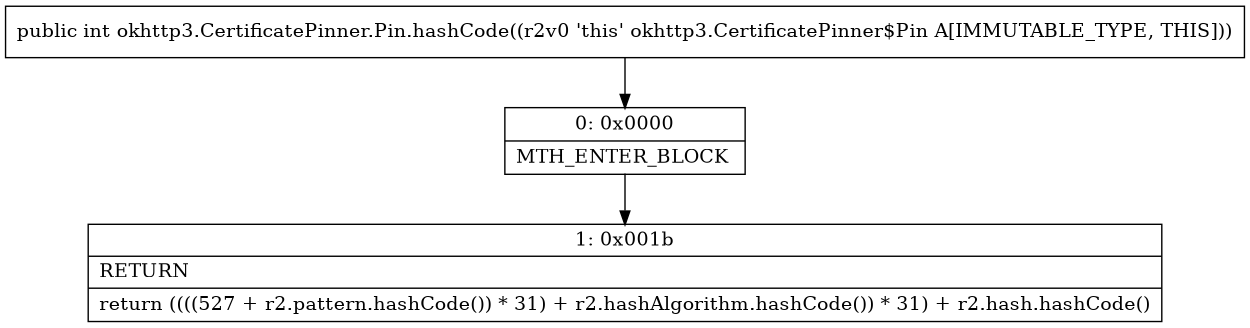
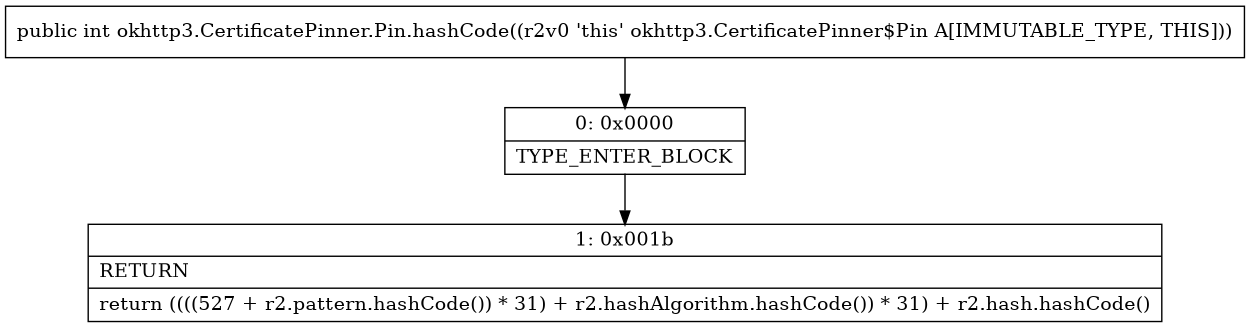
node "0: 0x0000": text "MTH_ENTER_BLOCK" -> "TYPE_ENTER_BLOCK"
